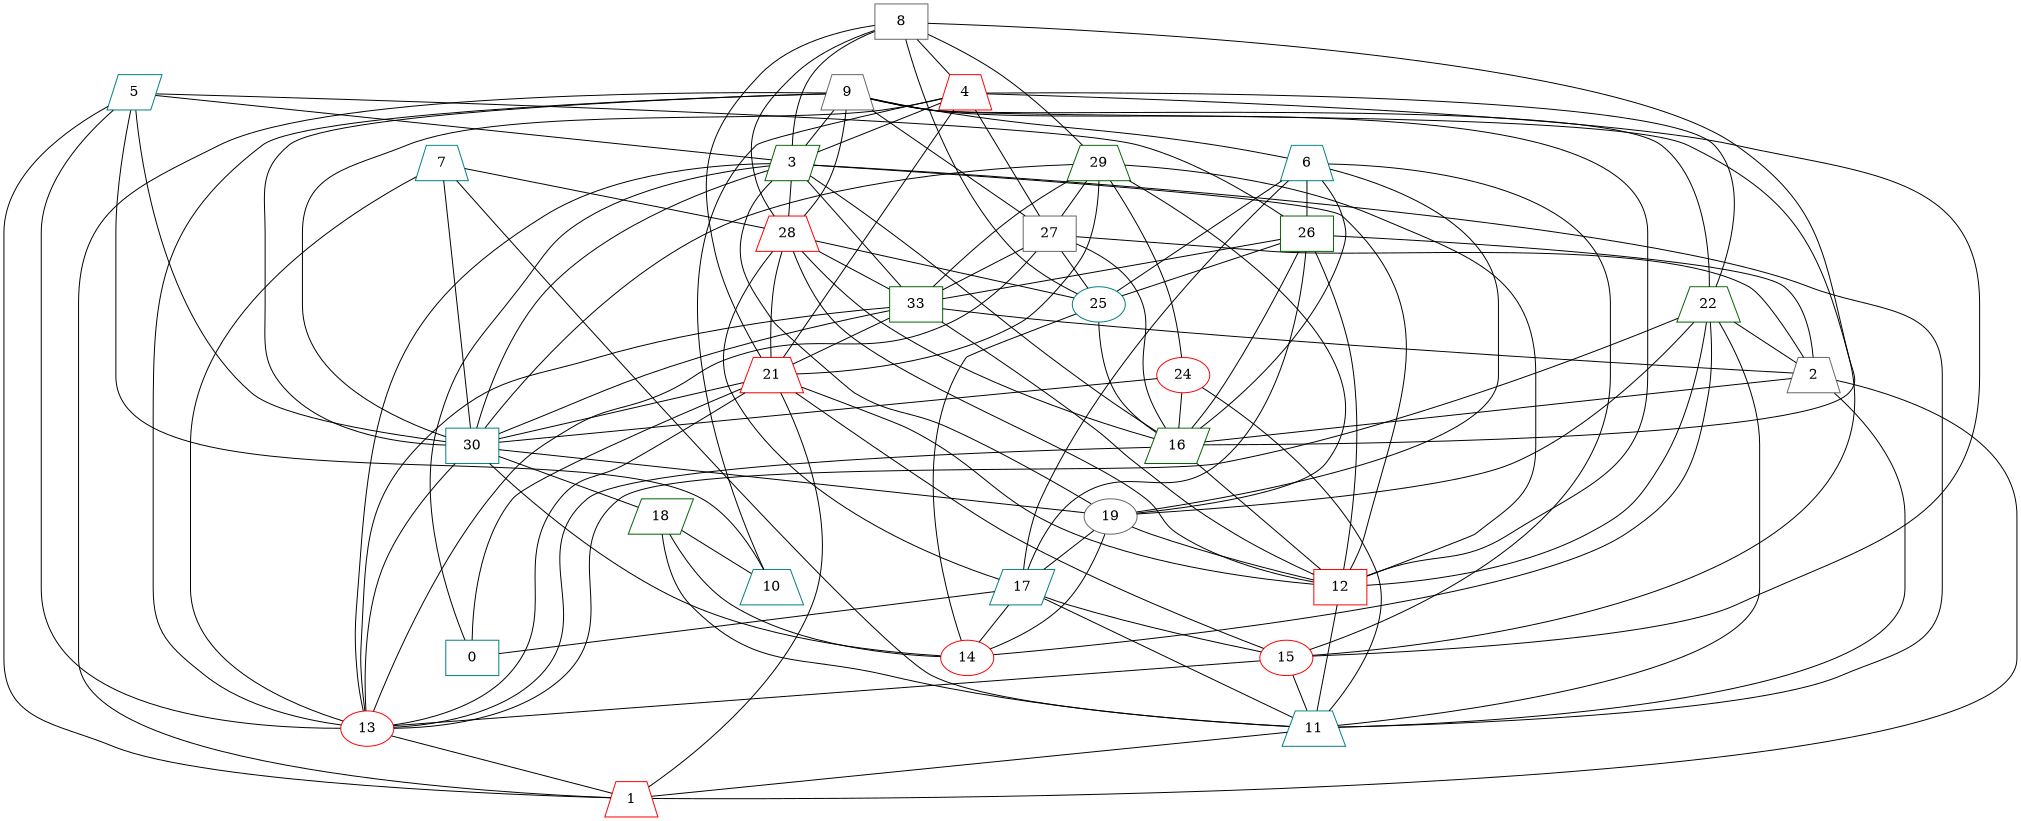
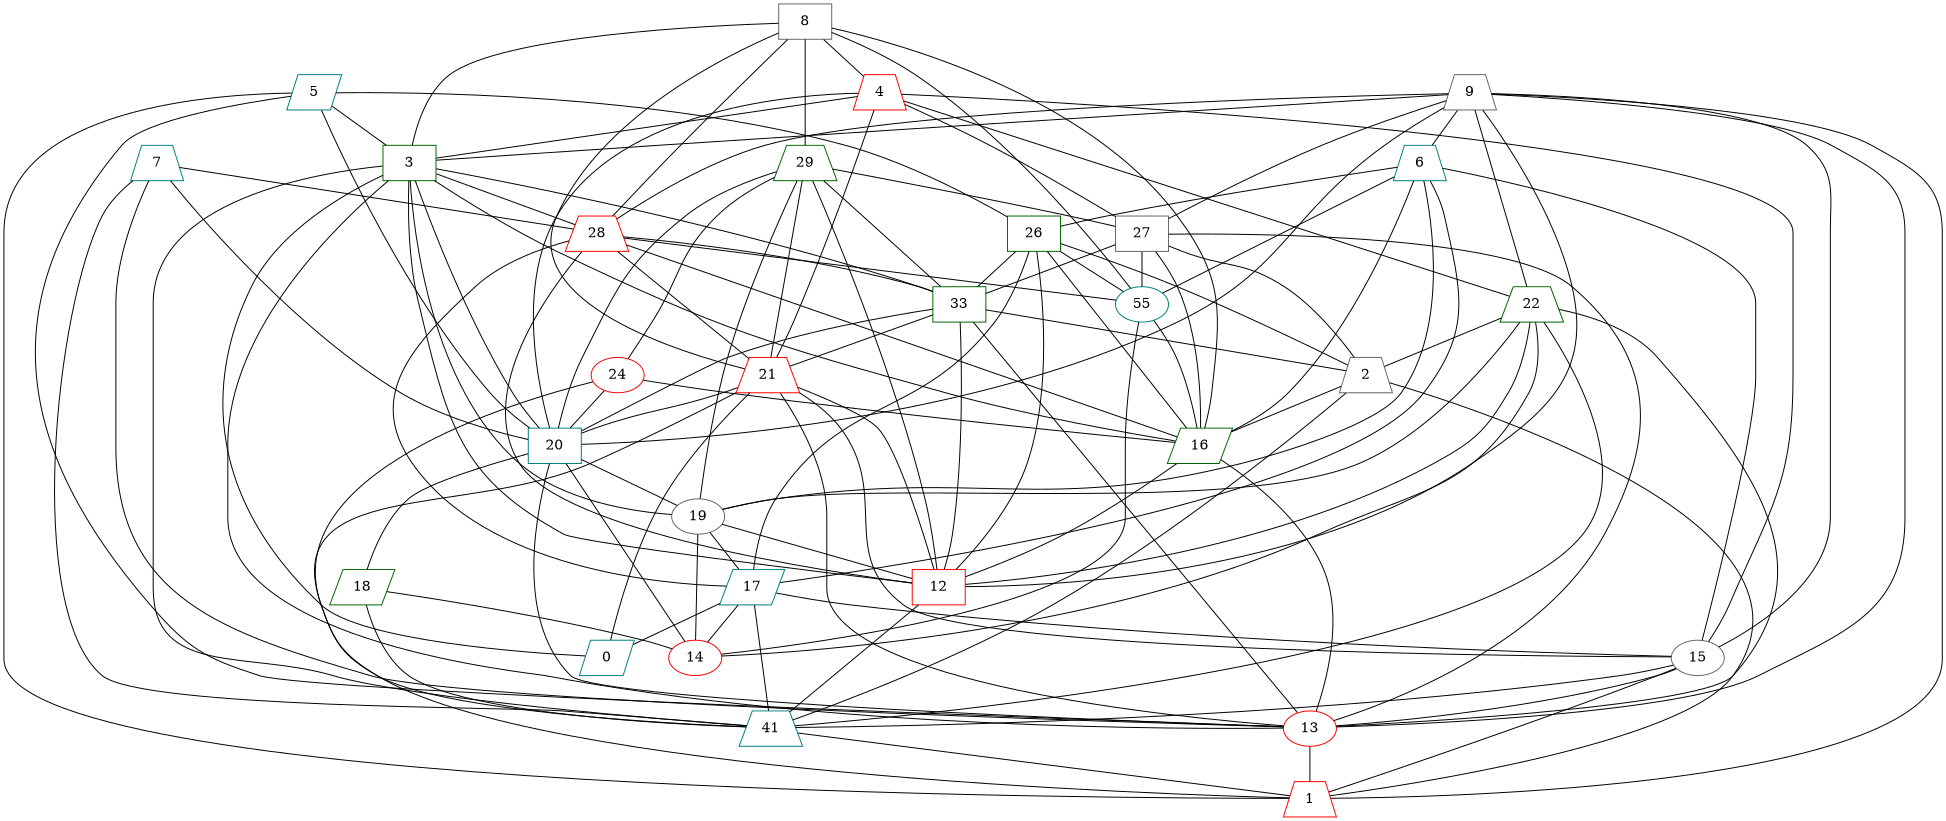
node "3": shape parallelogram -> box
node "25": label "25" -> "55"
node "30": label "30" -> "20"
node "10": removed
node "0": shape box -> parallelogram
node "15": color red -> gray40
node "11": label "11" -> "41"
edge "15" -- "1": added
